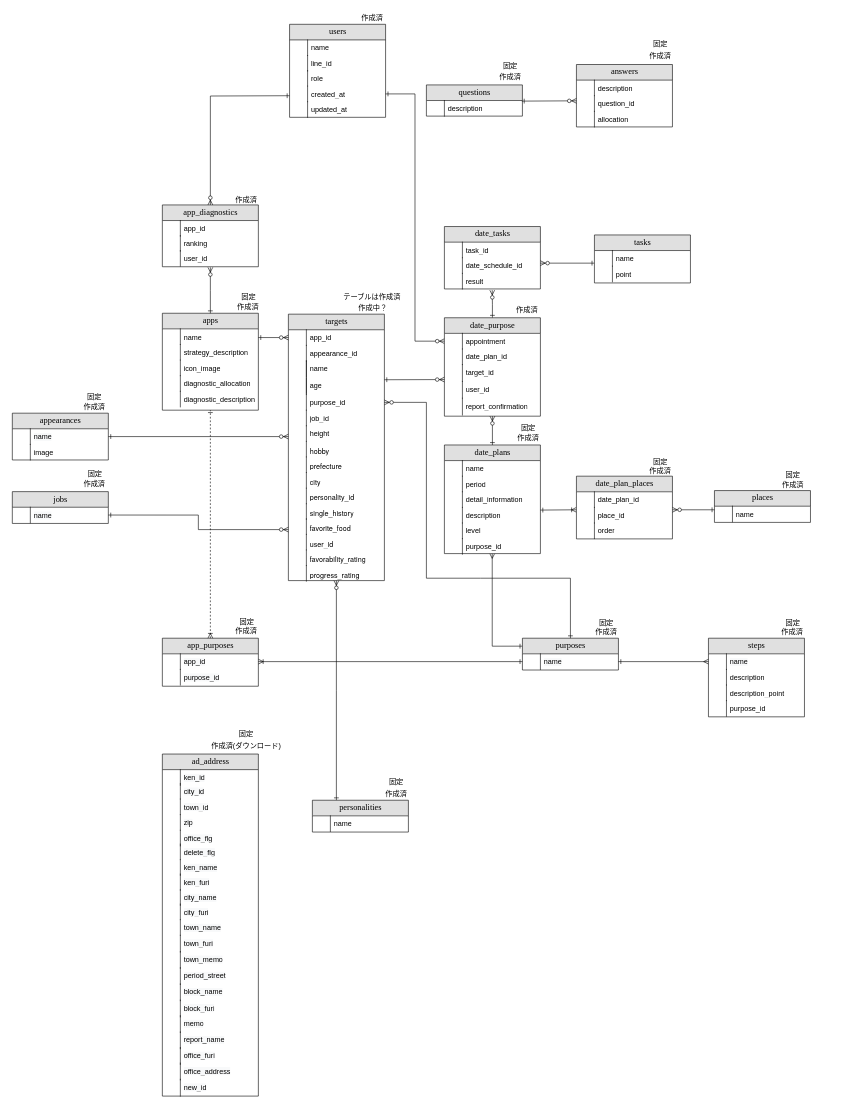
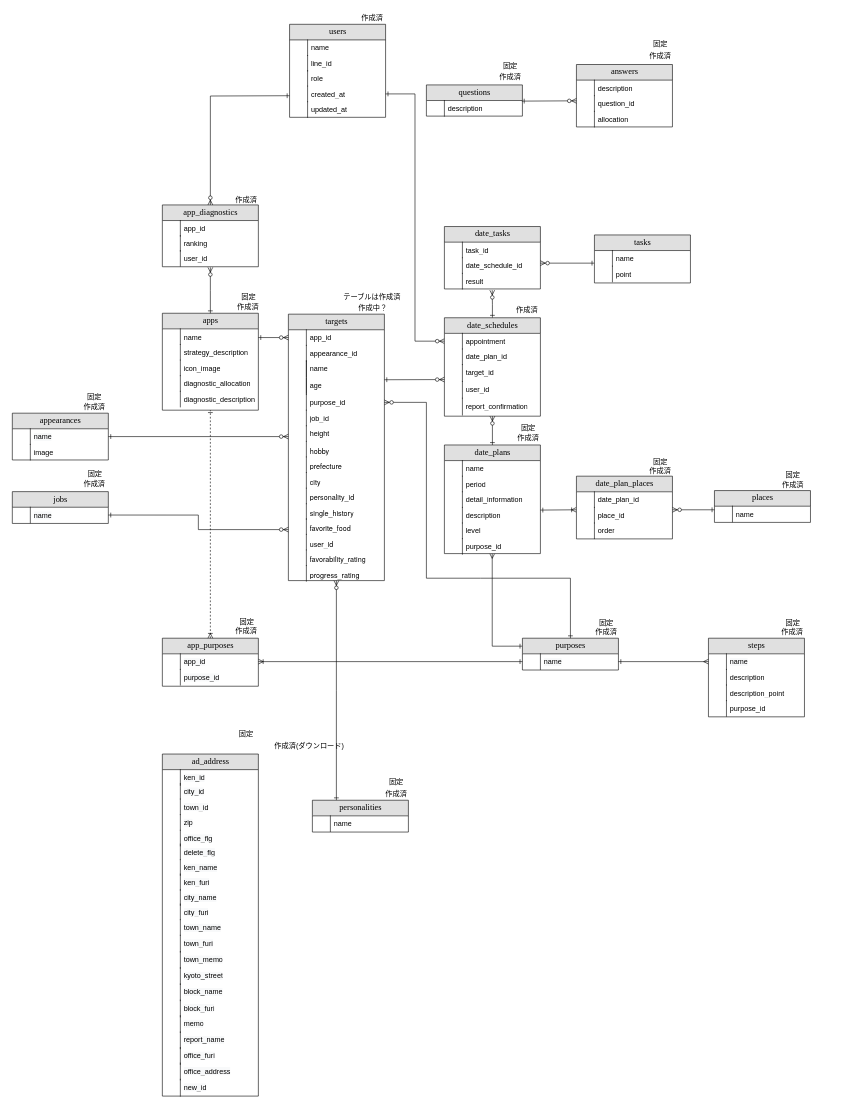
node "date_purpose": label "date_purpose" -> "date_schedules"
node "作成済(ダウンロード)": moved (246, 746) -> (309, 746)
node "period_street": label "period_street" -> "kyoto_street"
